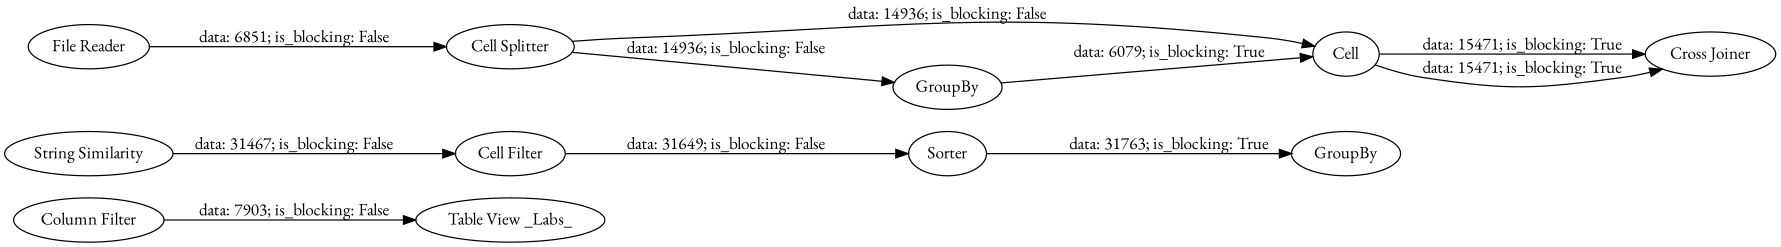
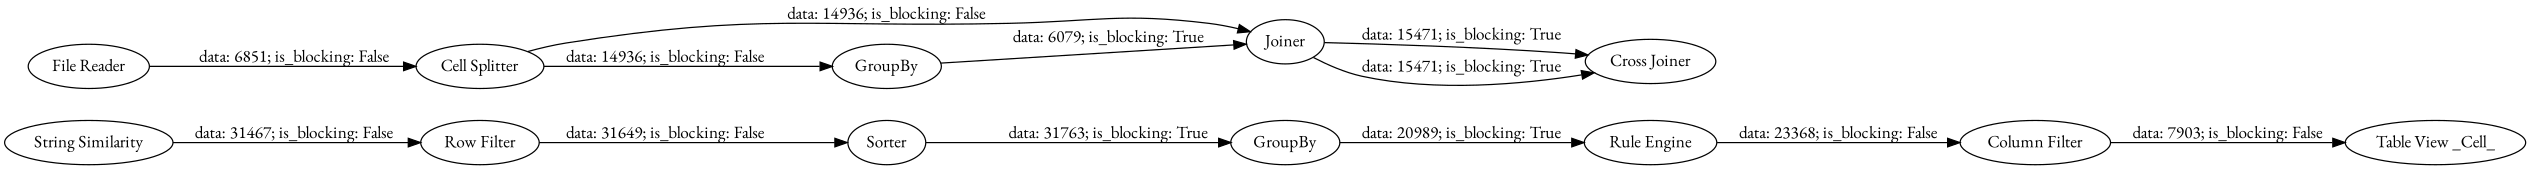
node "Cell": label "Cell" -> "Joiner"
node "Rule Engine": added
node "Cell Filter": label "Cell Filter" -> "Row Filter"
node "Table View _Labs_": label "Table View _Labs_" -> "Table View _Cell_"
